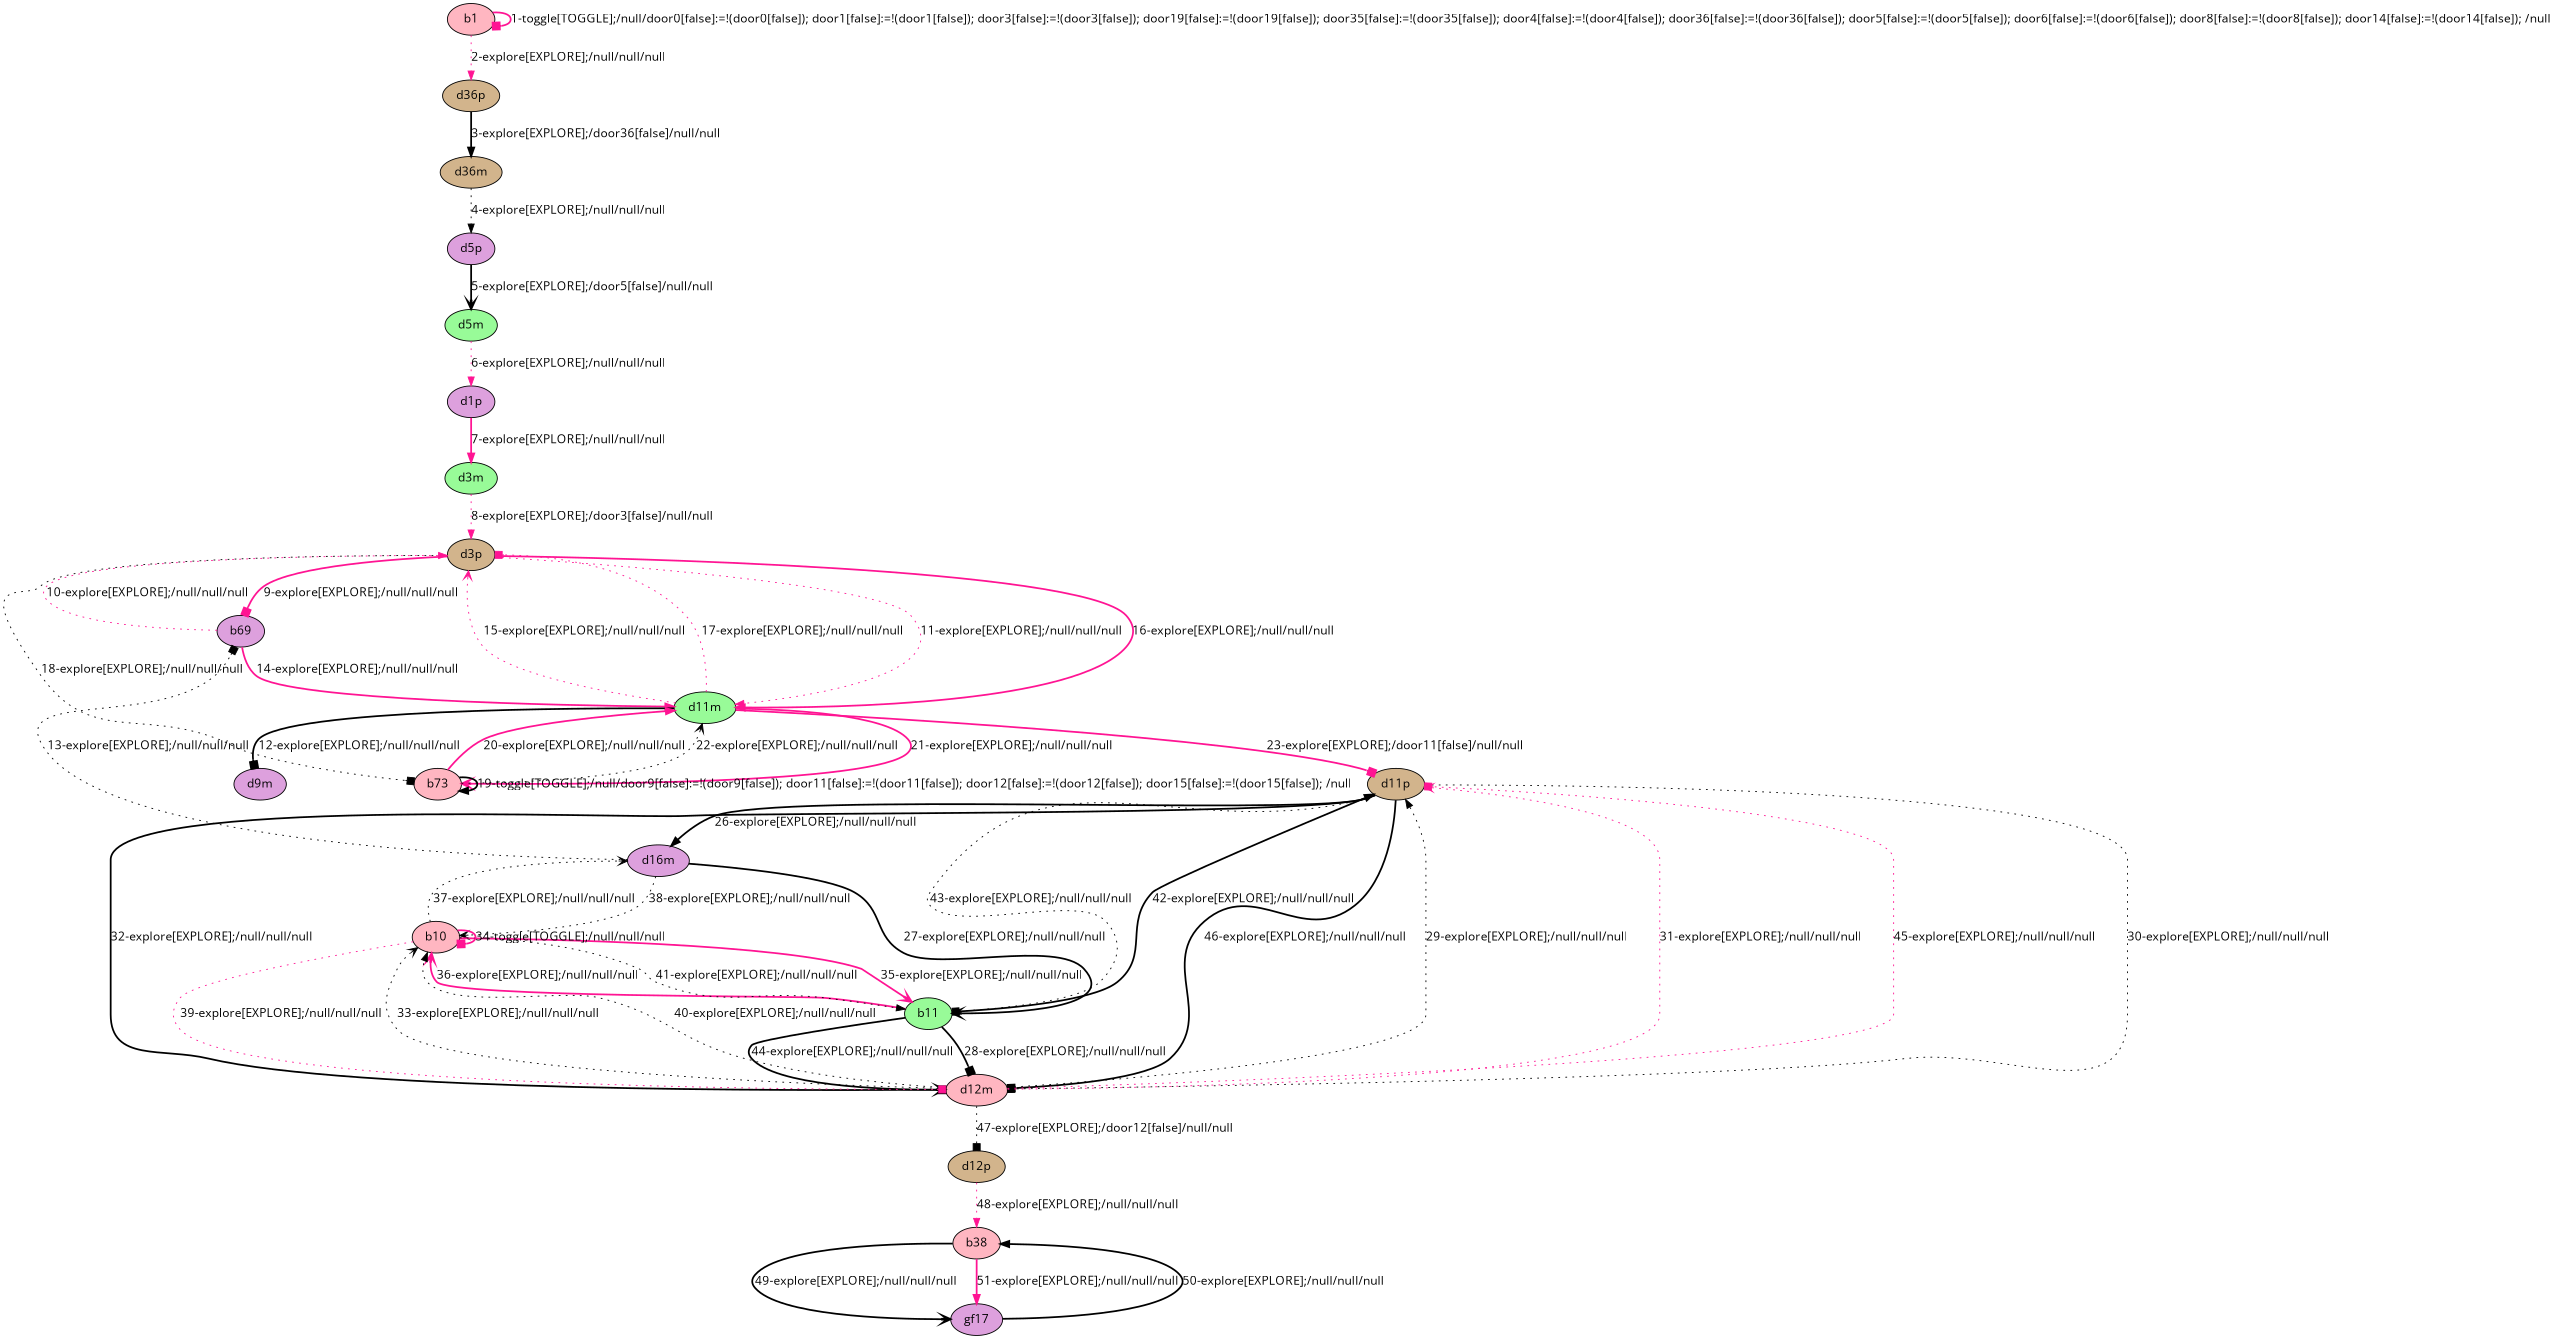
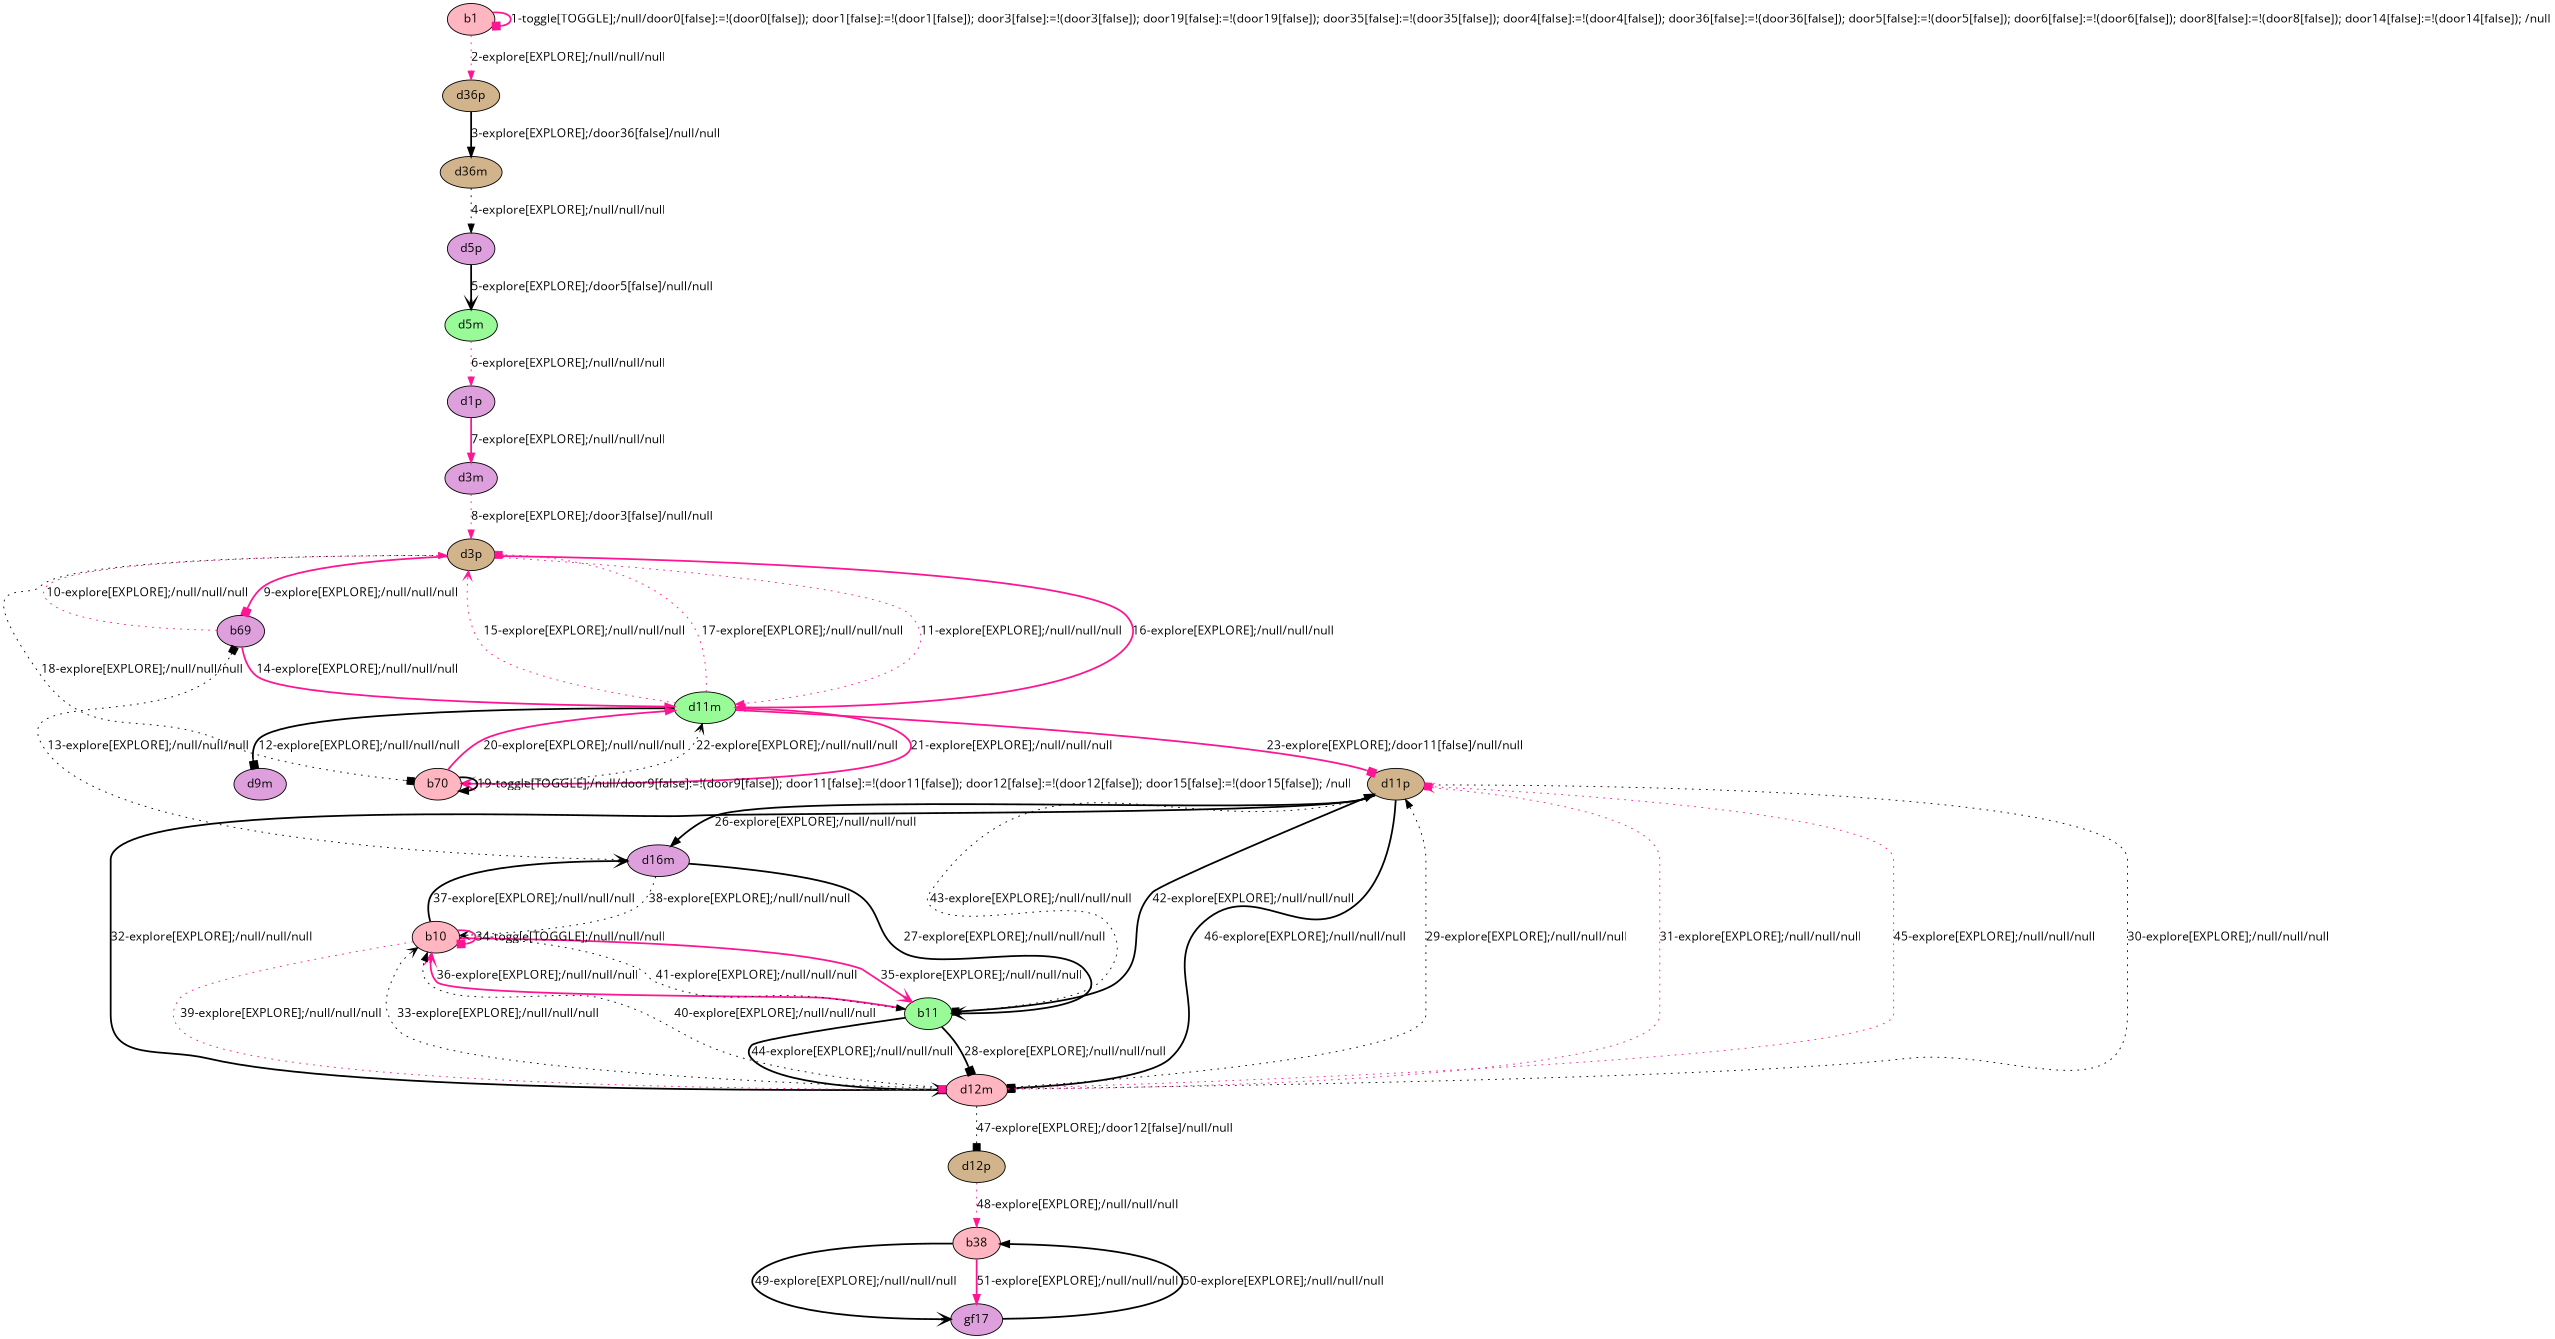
node "d3m": fillcolor palegreen -> plum
node "b73": label "b73" -> "b70"
edge "b10" -> "d16m": style dotted -> bold
